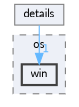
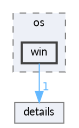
edge "details" -> "win": reversed
